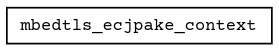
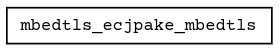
node "mbedtls_ecjpake_context": label "mbedtls_ecjpake_context" -> "mbedtls_ecjpake_mbedtls"
